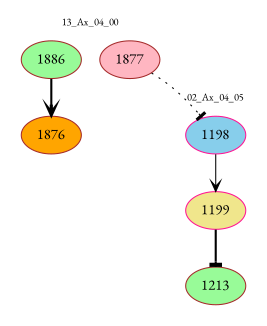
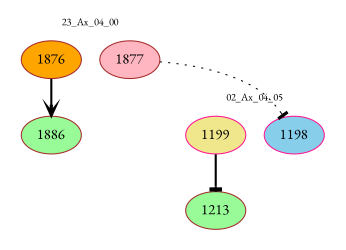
cluster "13_Ax_04_00": label "13_Ax_04_00" -> "23_Ax_04_00"
edge "1886" -> "1876": reversed
edge "1198" -> "1199": removed
